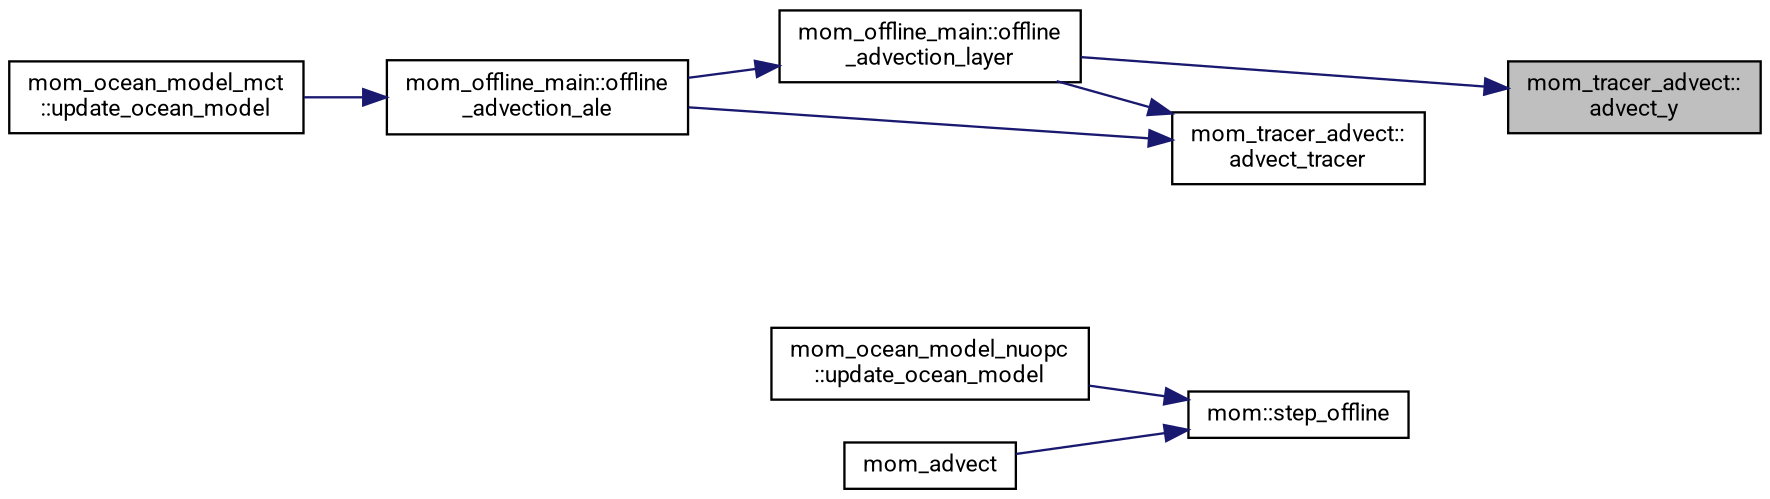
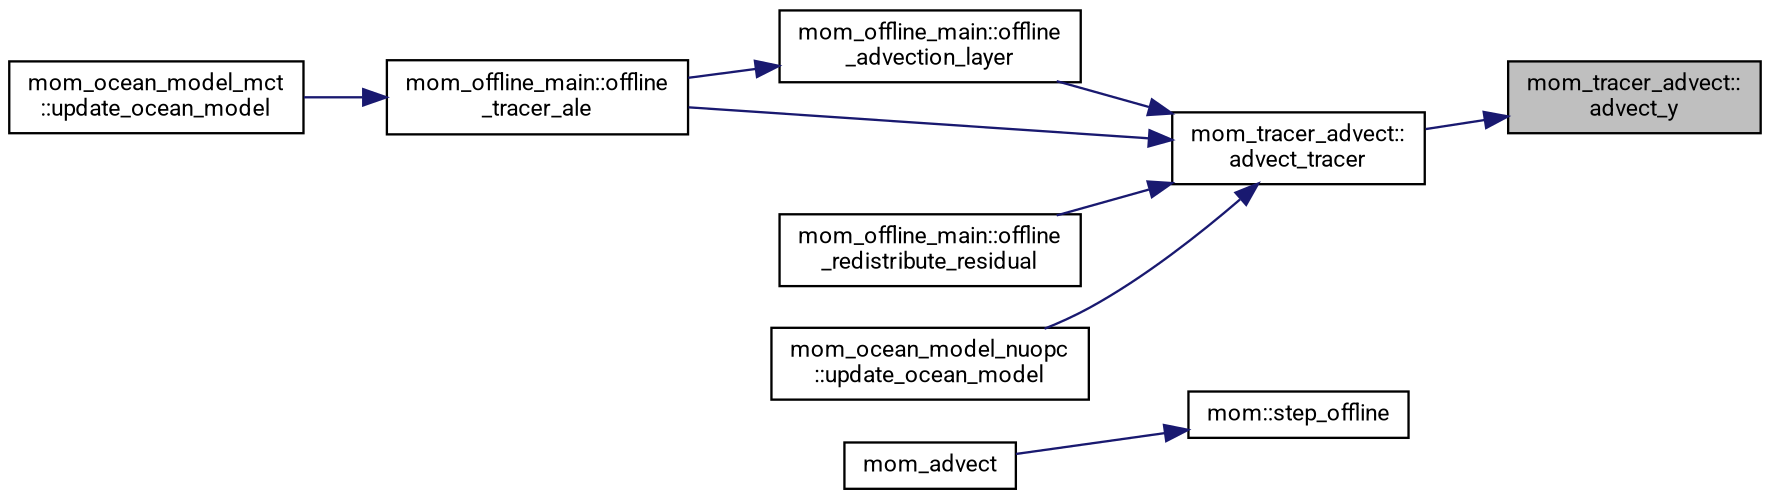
edge "mom_offline_main::offline _advection_layer" -> "mom_tracer_advect:: advect_y": now "mom_tracer_advect:: advect_tracer" -> "mom_tracer_advect:: advect_y"
node "mom_offline_main::offline _advection_ale": label "mom_offline_main::offline _advection_ale" -> "mom_offline_main::offline _tracer_ale"
node "mom_offline_main::offline _redistribute_residual": added
edge "mom_ocean_model_nuopc ::update_ocean_model" -> "mom::step_offline": now "mom_ocean_model_nuopc ::update_ocean_model" -> "mom_tracer_advect:: advect_tracer"
